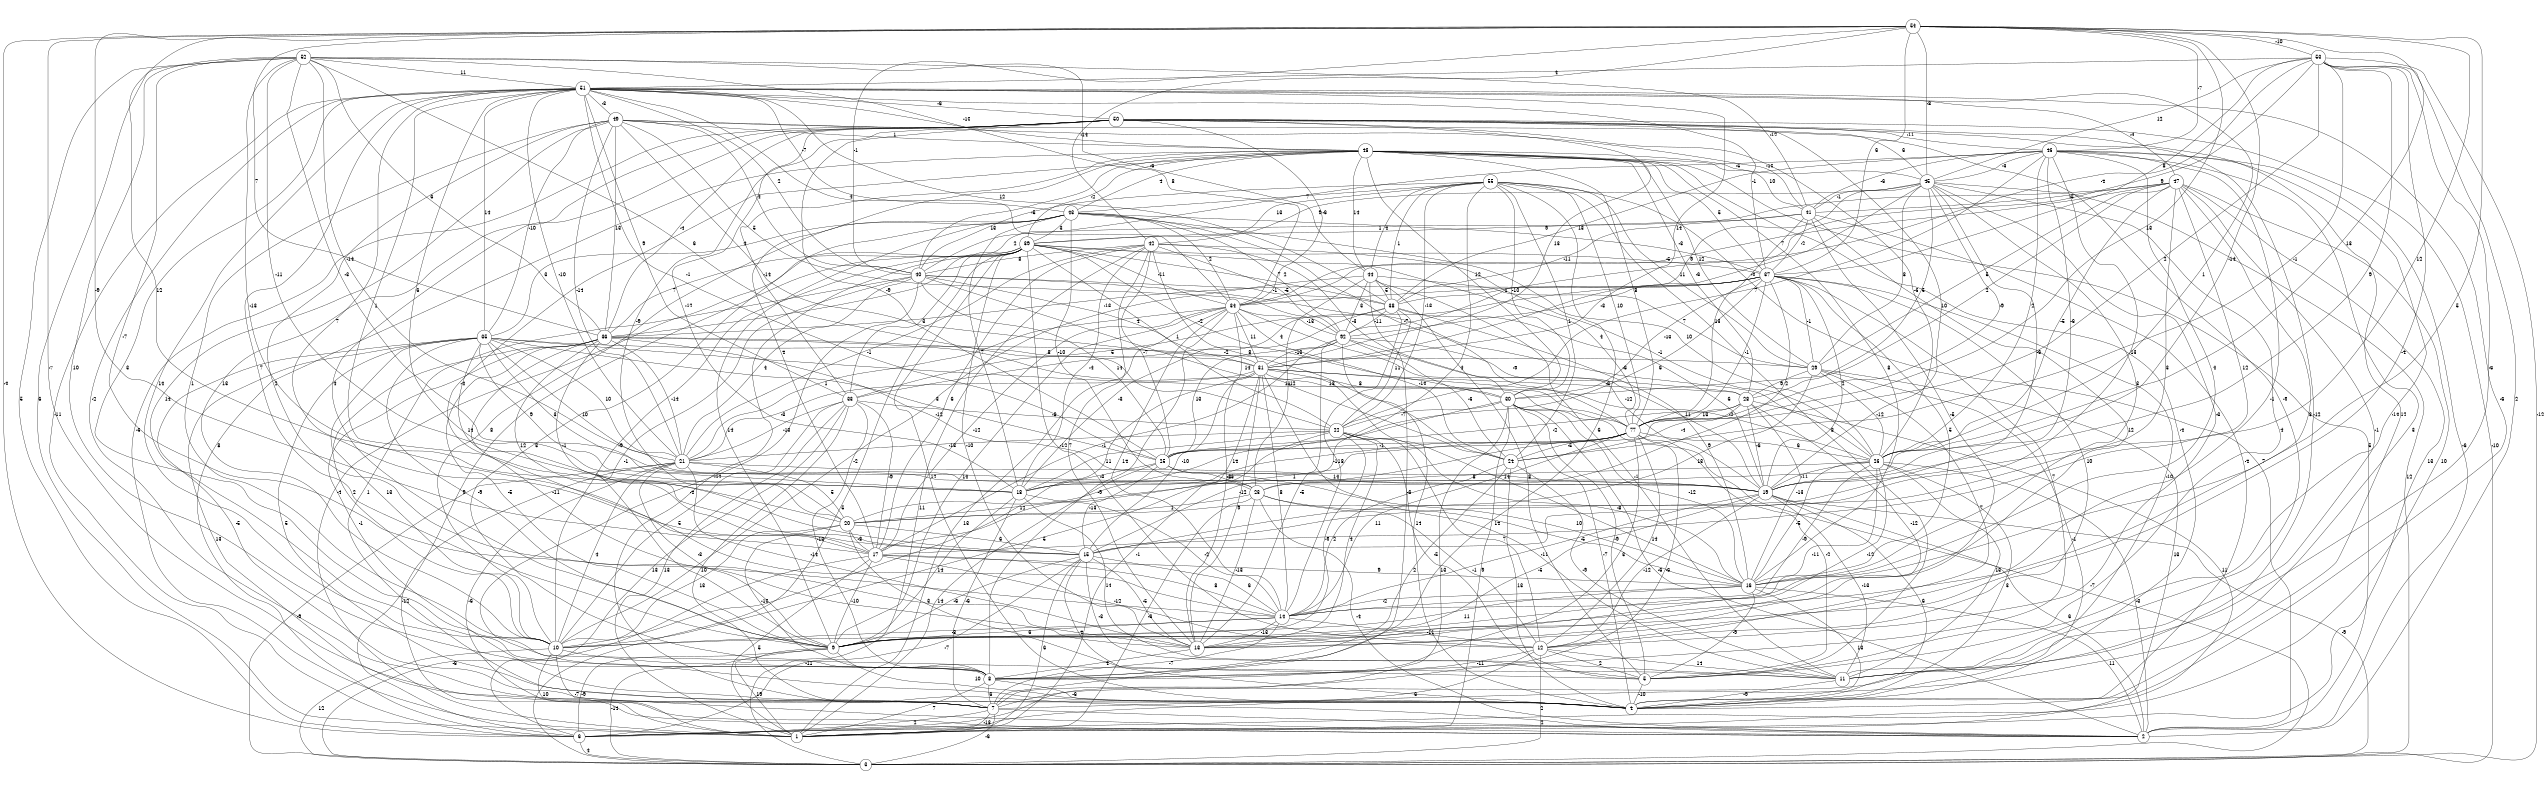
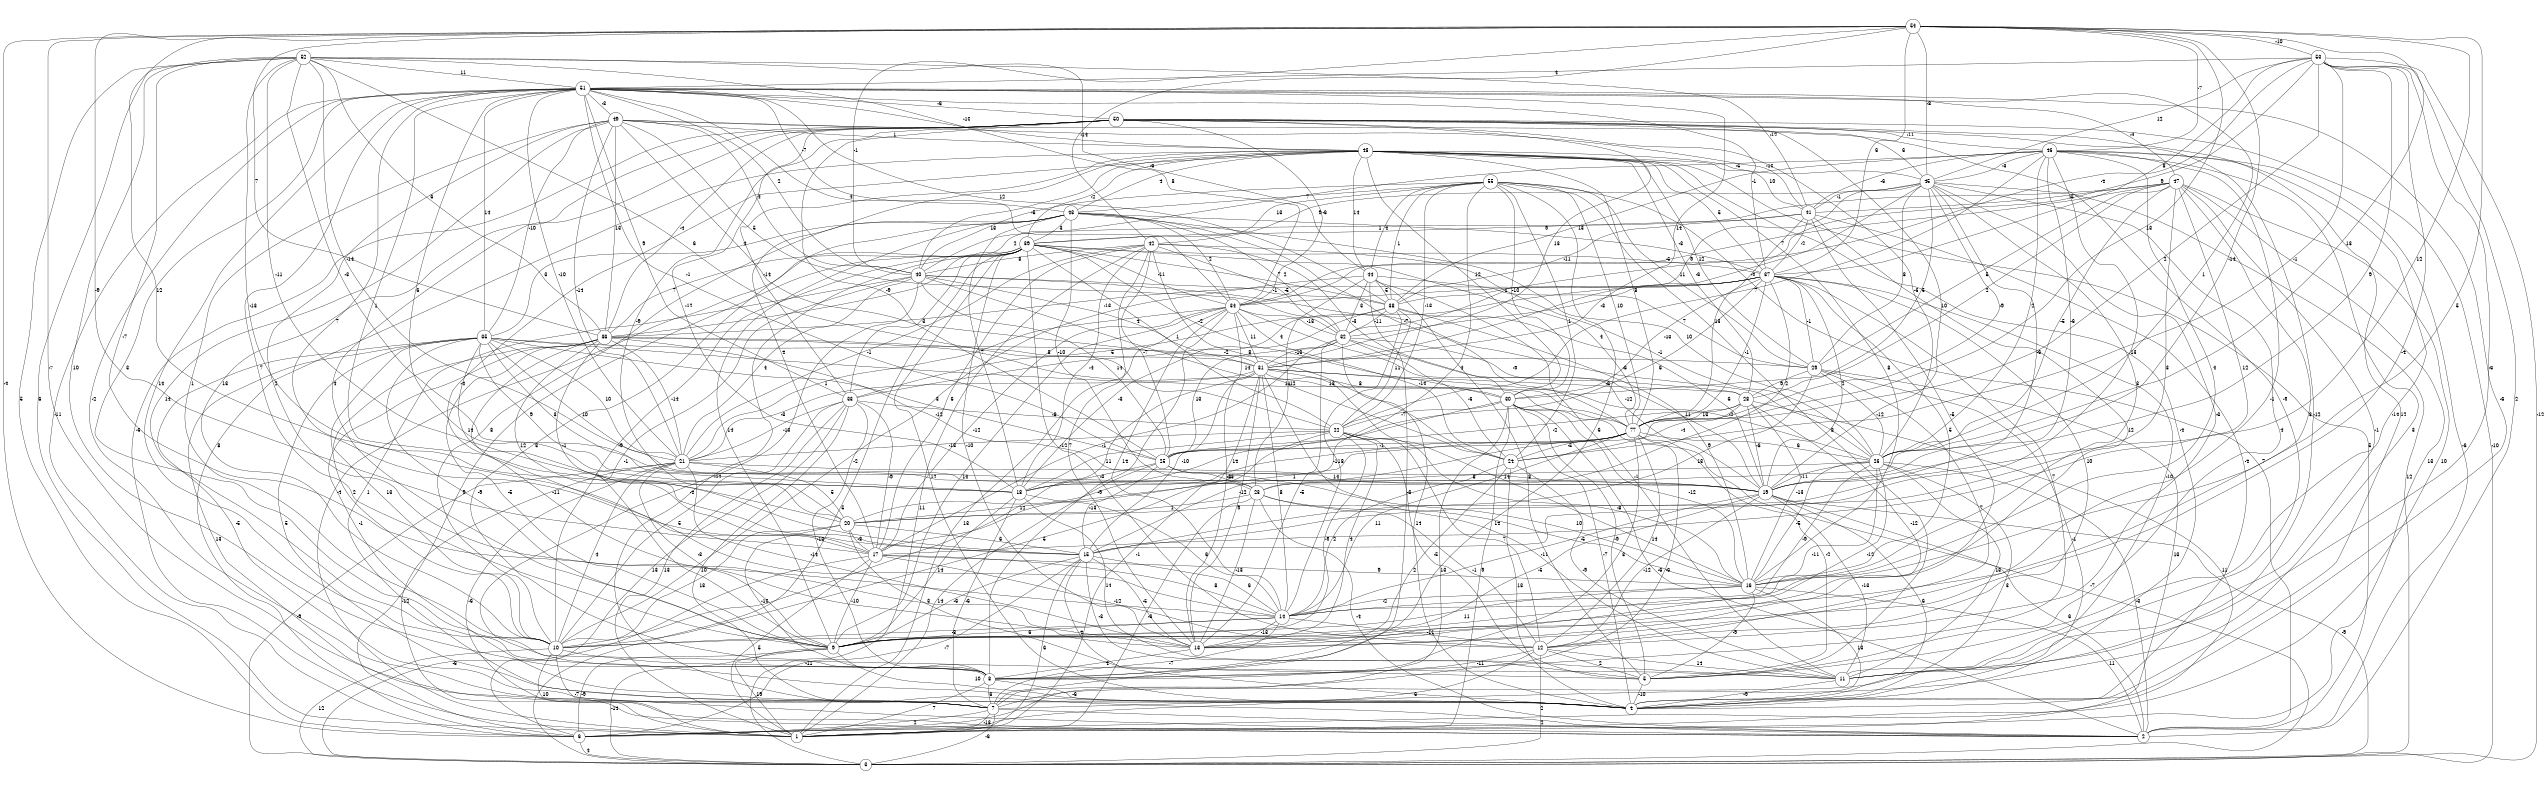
node "92": label "92" -> "32"
edge "18" -- "14": label "-2" -> "6"
